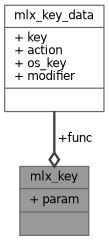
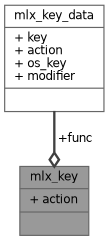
node "mlx_key": text "+ param" -> "+ action"
